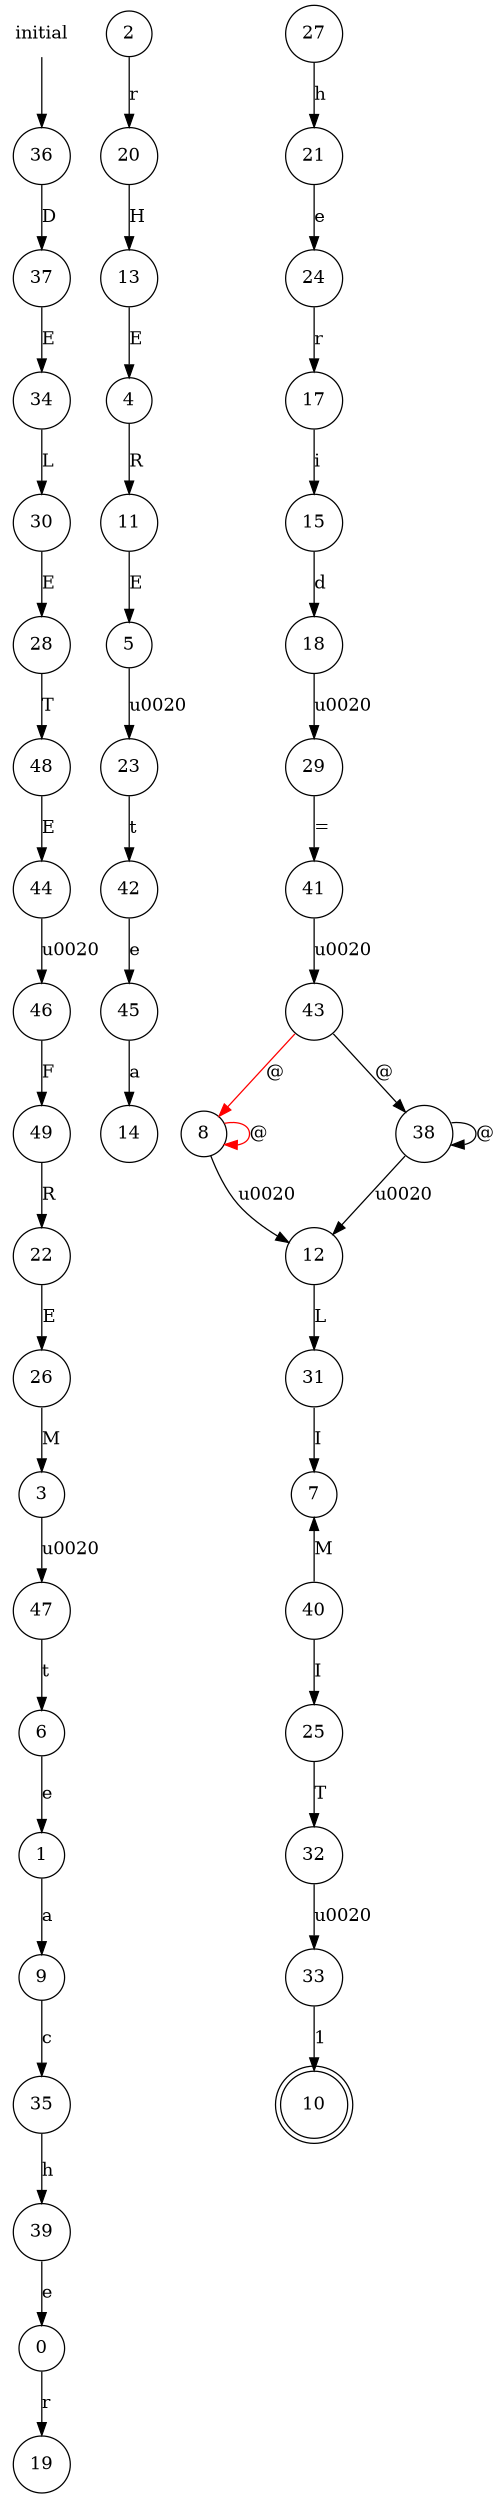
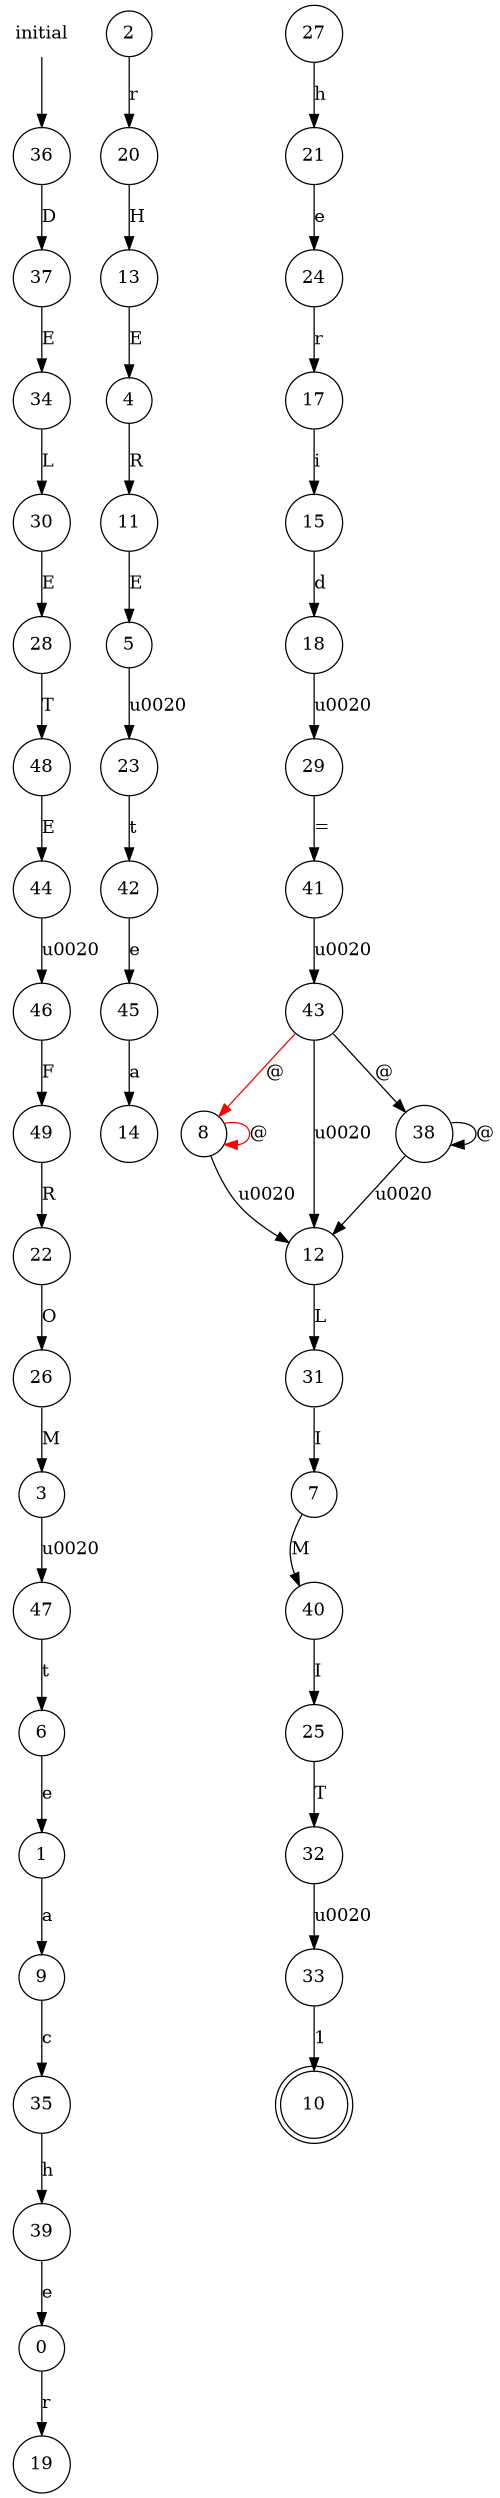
edge "43" -> "12": added, label "u0020"
edge "22" -> "26": label "E" -> "O"
edge "40" -> "7": reversed
